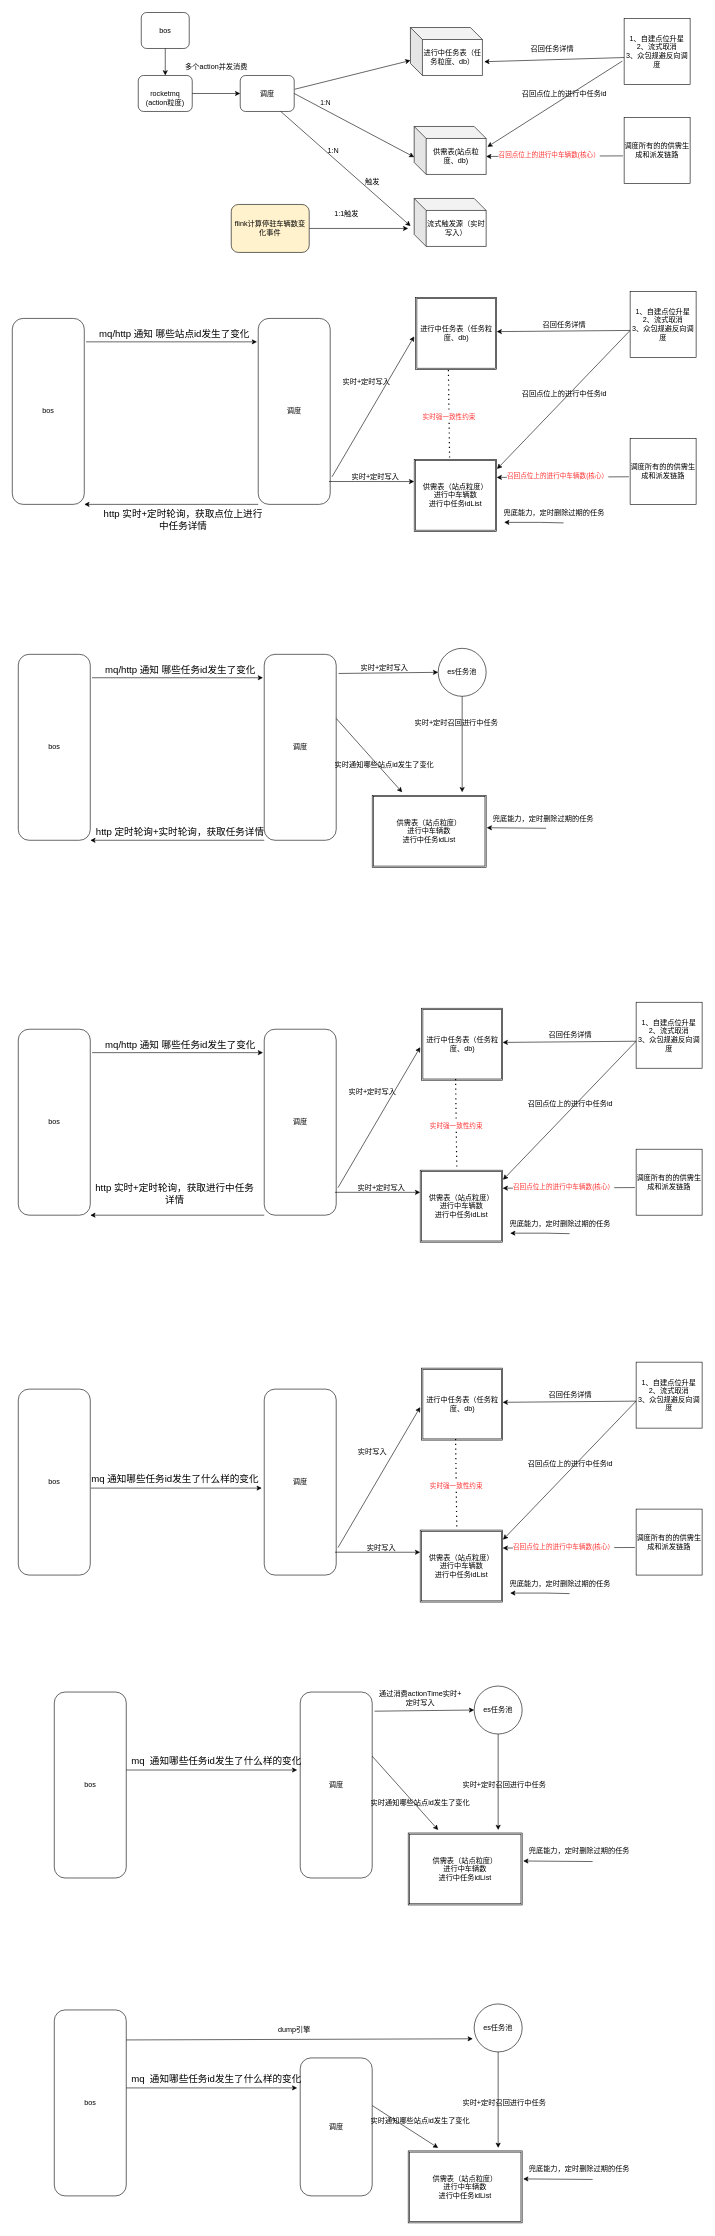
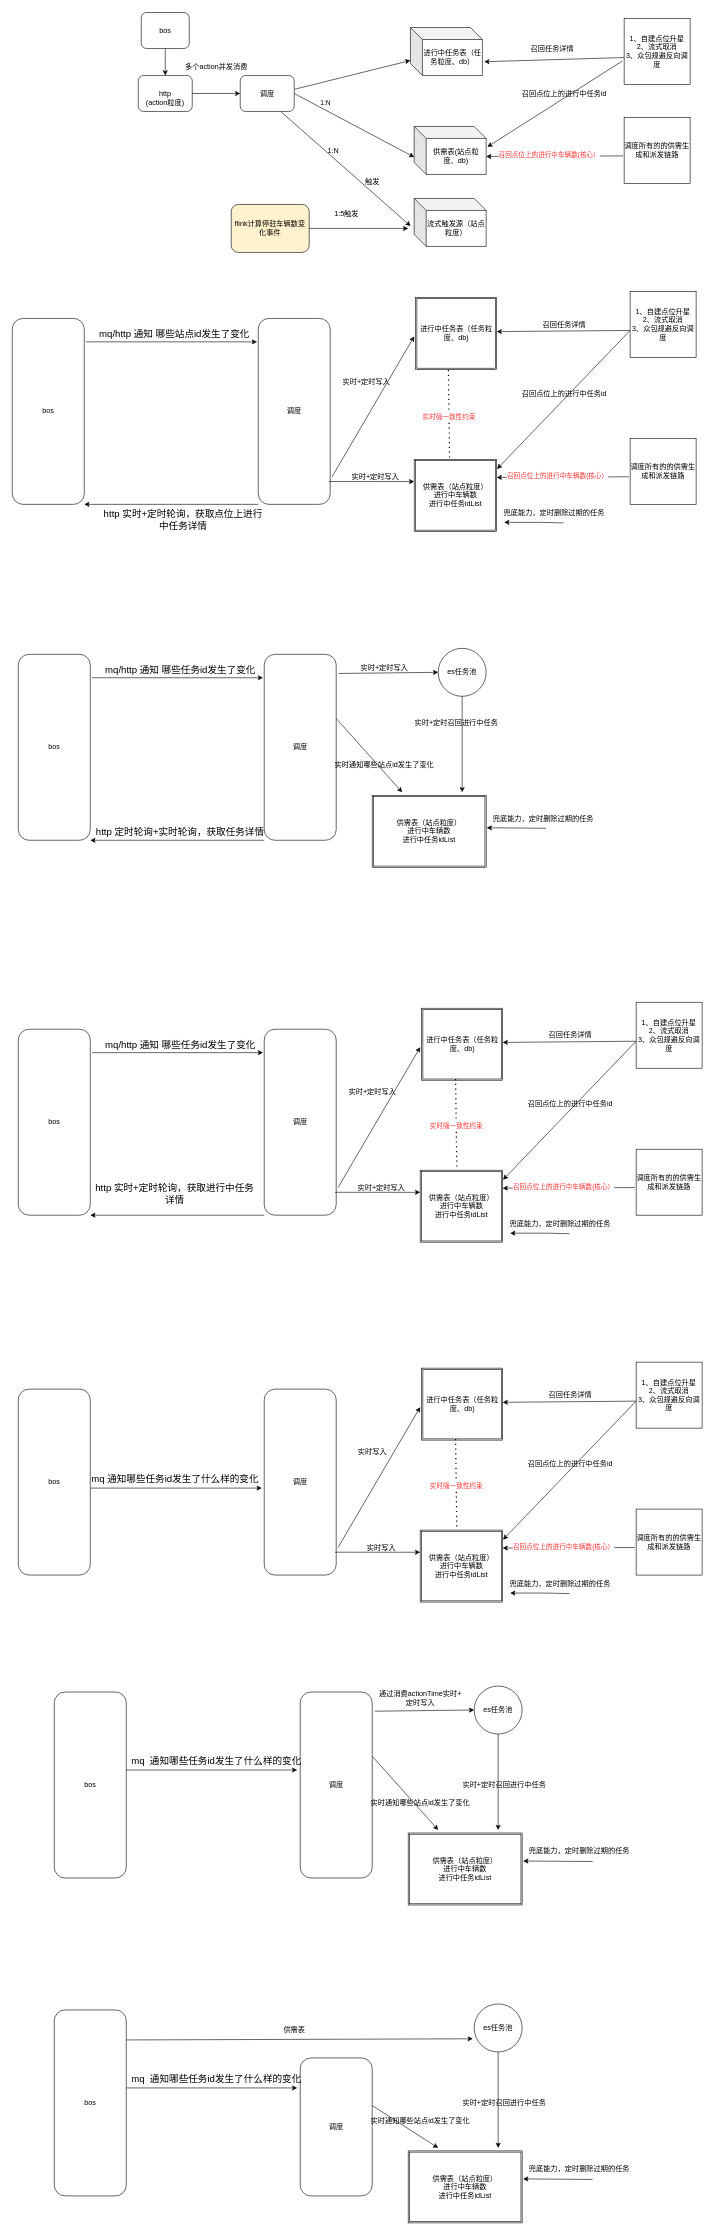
node "rocketmq (action粒度)": label "rocketmq (action粒度)" -> "http (action粒度)"
node "1:1": label "1:1" -> "1:5"
node "流式触发源（实时写入）": label "流式触发源（实时写入）" -> "流式触发源（站点粒度）"
node "dump引擎": label "dump引擎" -> "供需表"
